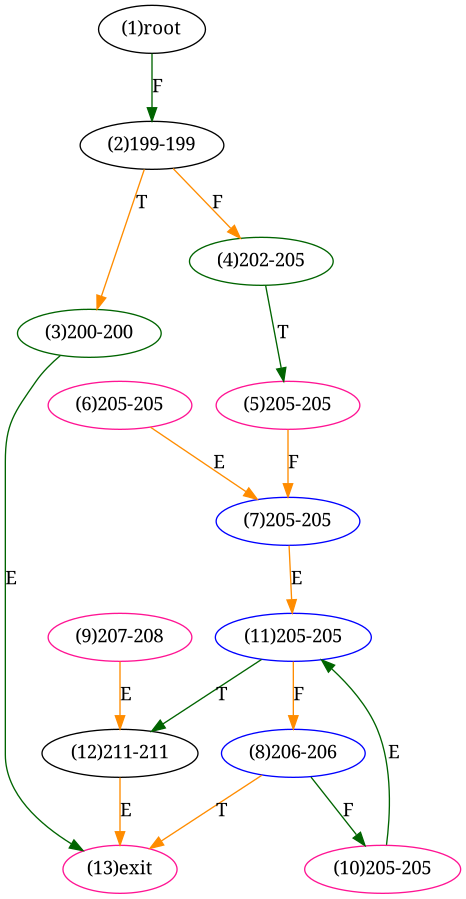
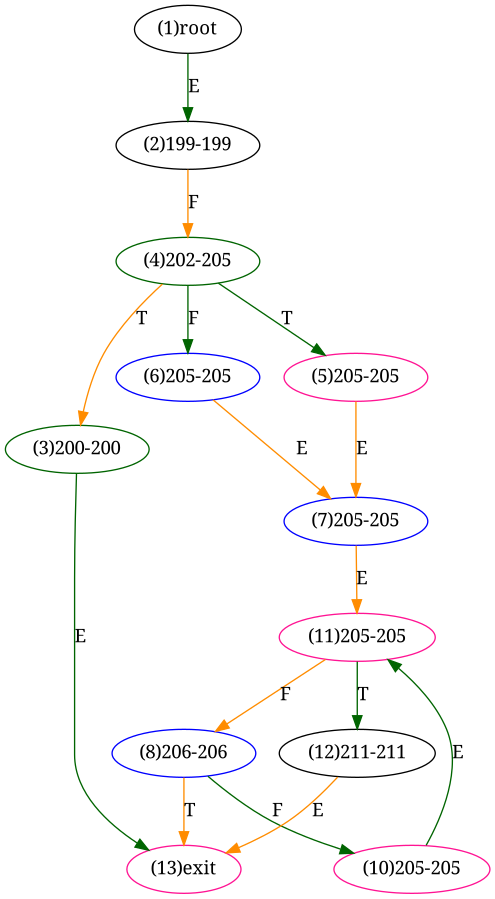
edge "(1)root" -> "(2)199-199": label "F" -> "E"
edge "(2)199-199" -> "(3)200-200": now "(4)202-205" -> "(3)200-200"
edge "(4)202-205" -> "(6)205-205": added, label "F"
node "(6)205-205": color deeppink -> blue
edge "(5)205-205" -> "(7)205-205": label "F" -> "E"
node "(9)207-208": removed
node "(11)205-205": color blue -> deeppink
